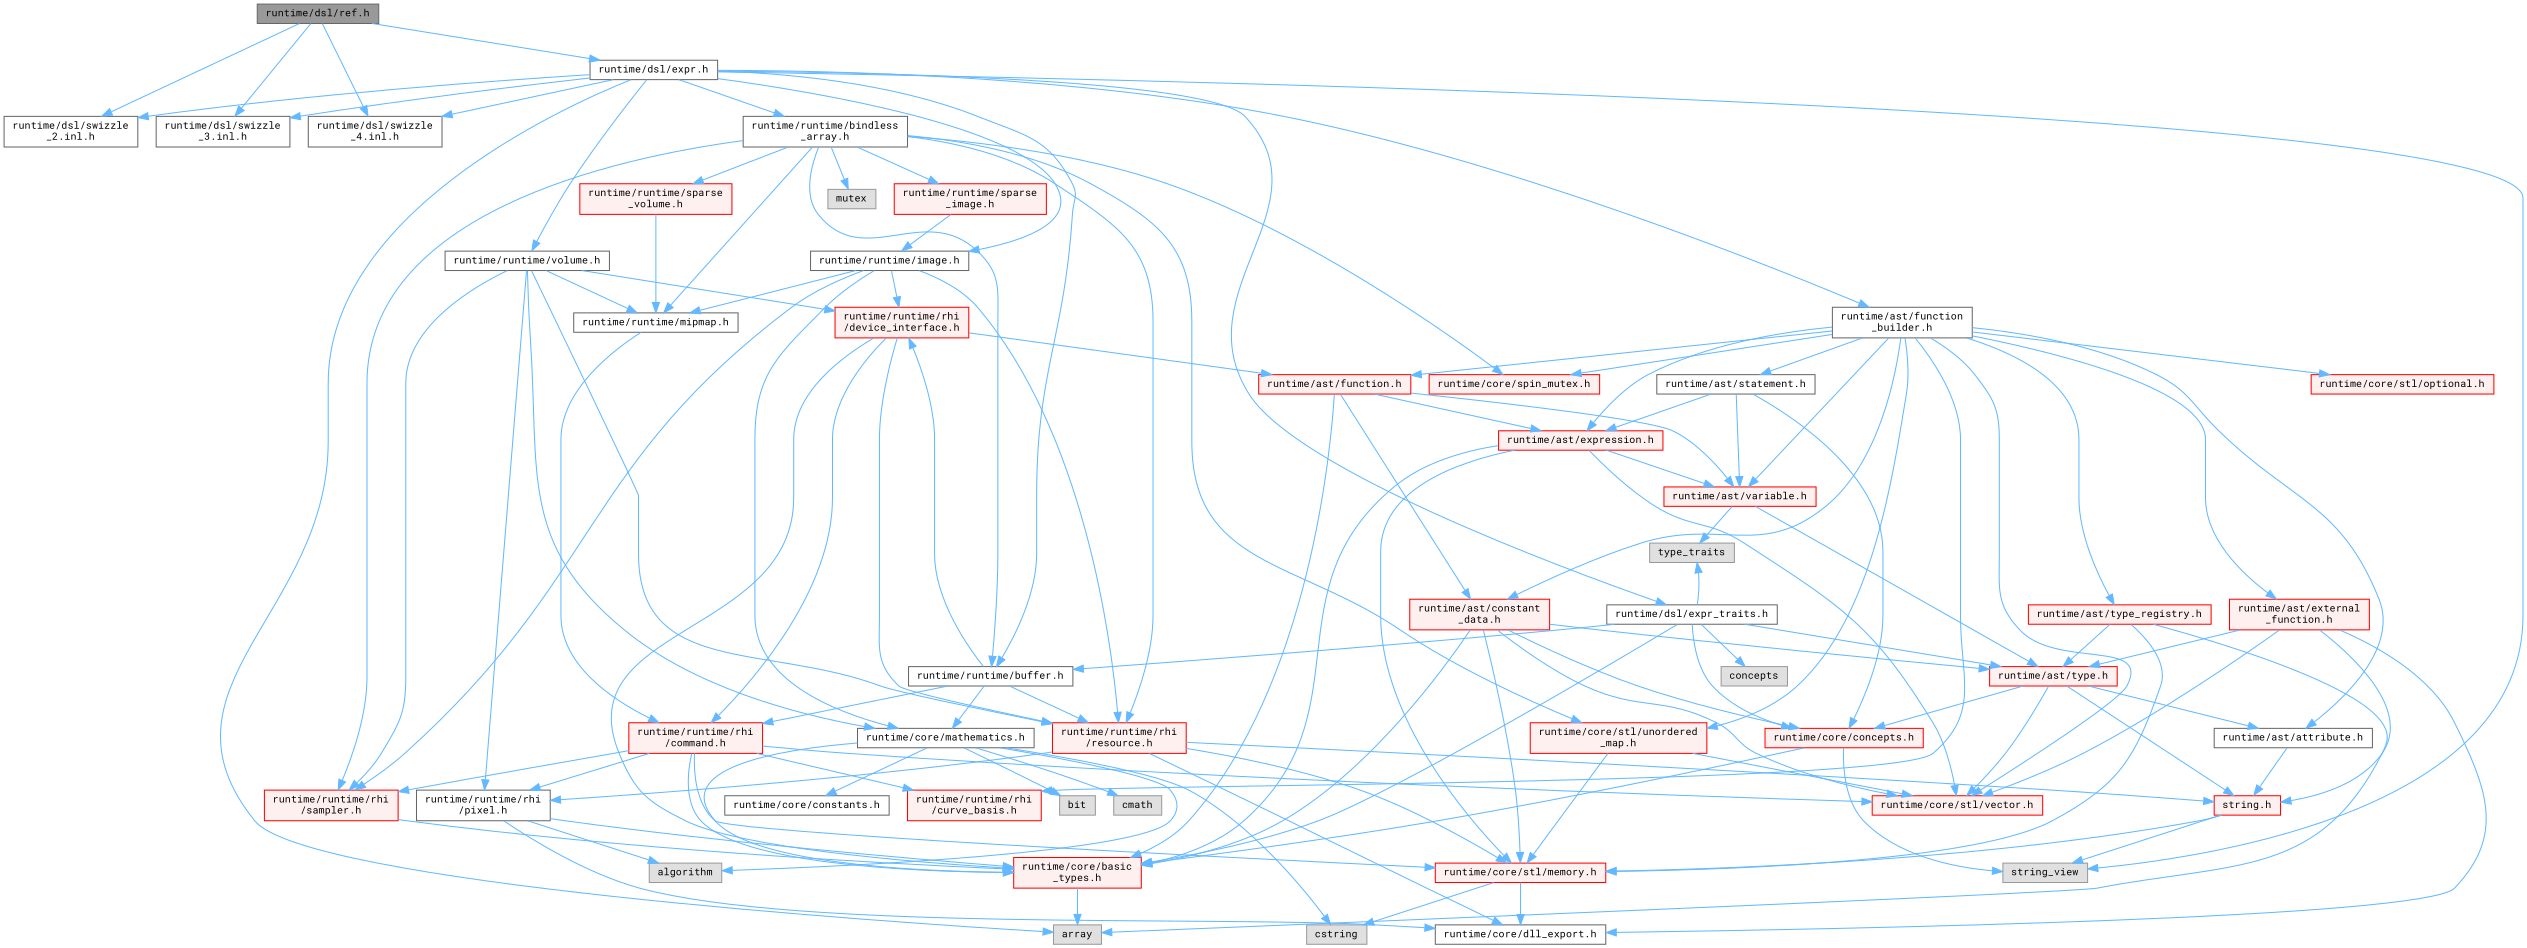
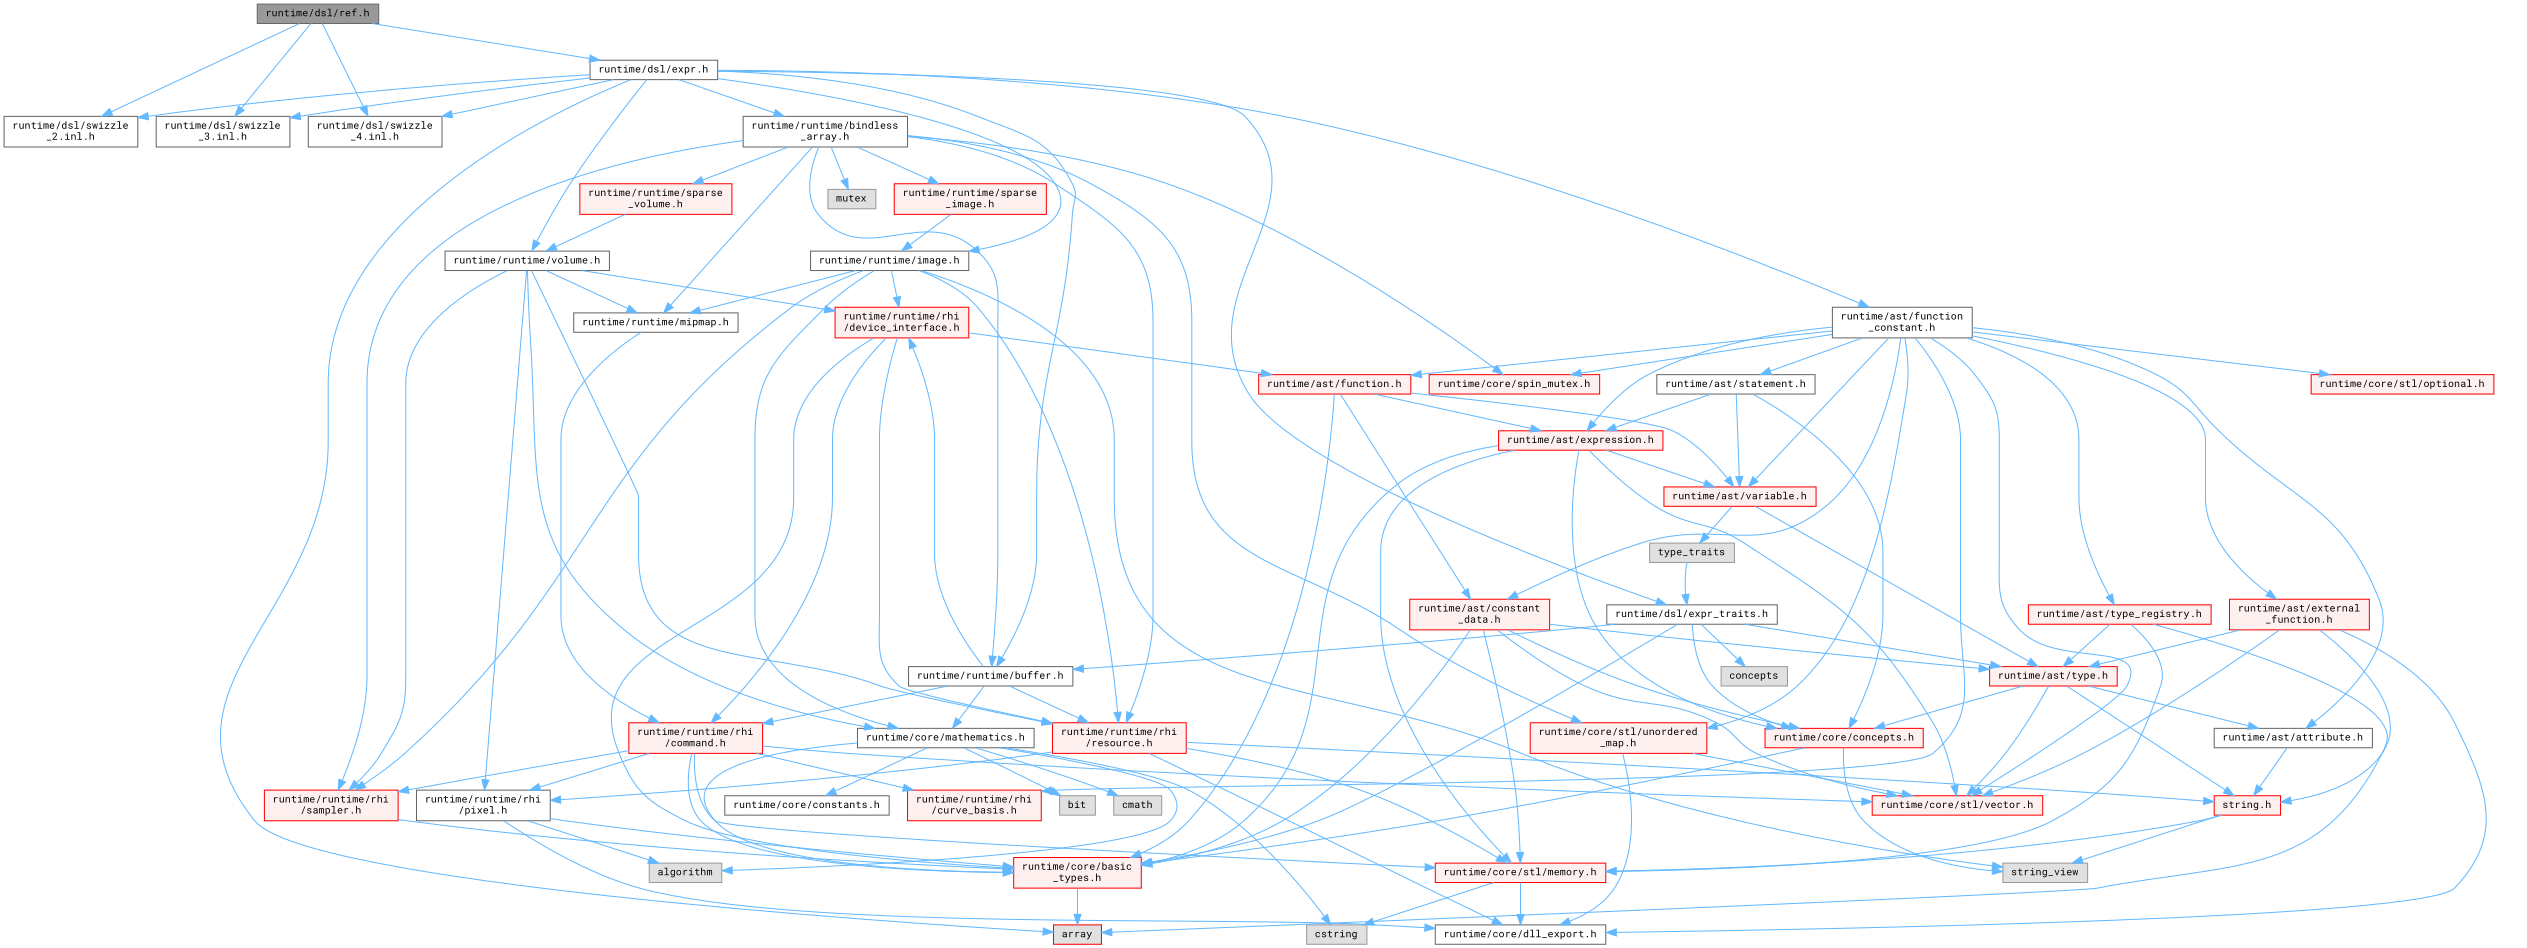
edge "runtime/dsl/expr.h" -> "string_view": now "runtime/runtime/image.h" -> "string_view"
edge "runtime/runtime/sparse _volume.h" -> "runtime/runtime/mipmap.h": now "runtime/runtime/sparse _volume.h" -> "runtime/runtime/volume.h"
node "runtime/ast/function _builder.h": label "runtime/ast/function _builder.h" -> "runtime/ast/function _constant.h"
edge "runtime/dsl/expr_traits.h" -> "type_traits": reversed
edge "runtime/ast/expression.h" -> "runtime/core/concepts.h": added
edge "runtime/core/stl/unordered _map.h" -> "runtime/core/stl/memory.h": now "runtime/core/stl/unordered _map.h" -> "runtime/core/dll_export.h"
node "array": color grey60 -> red
